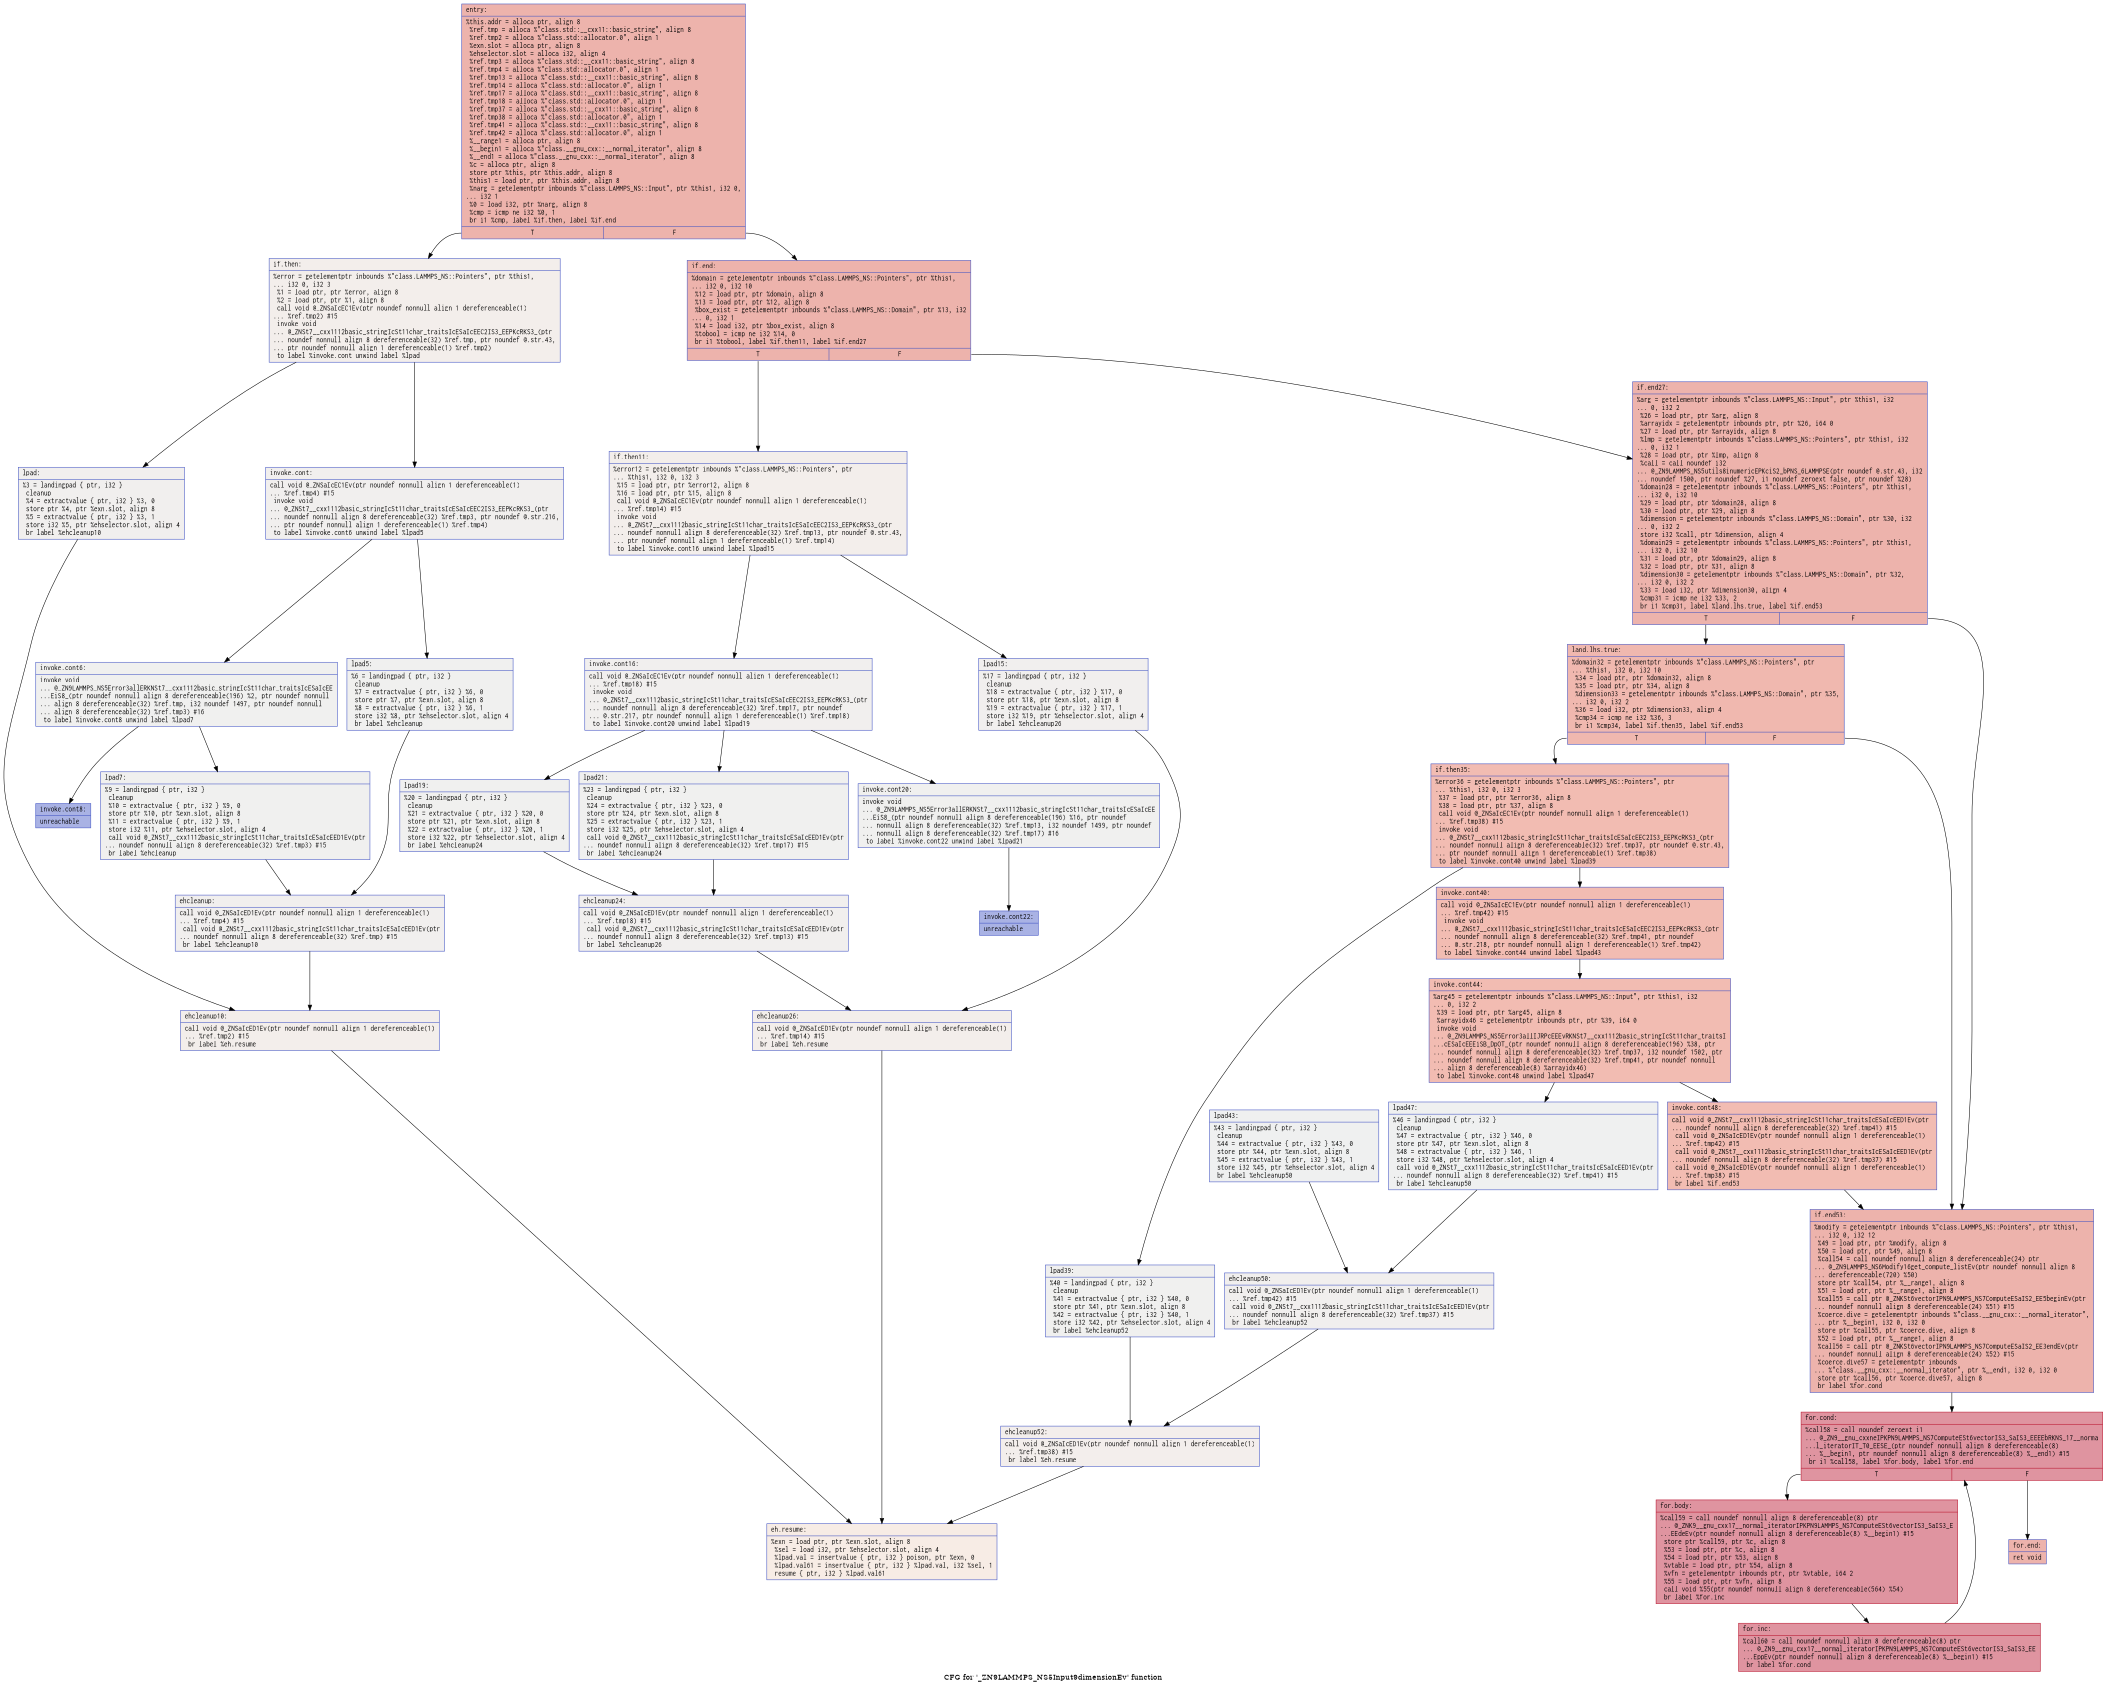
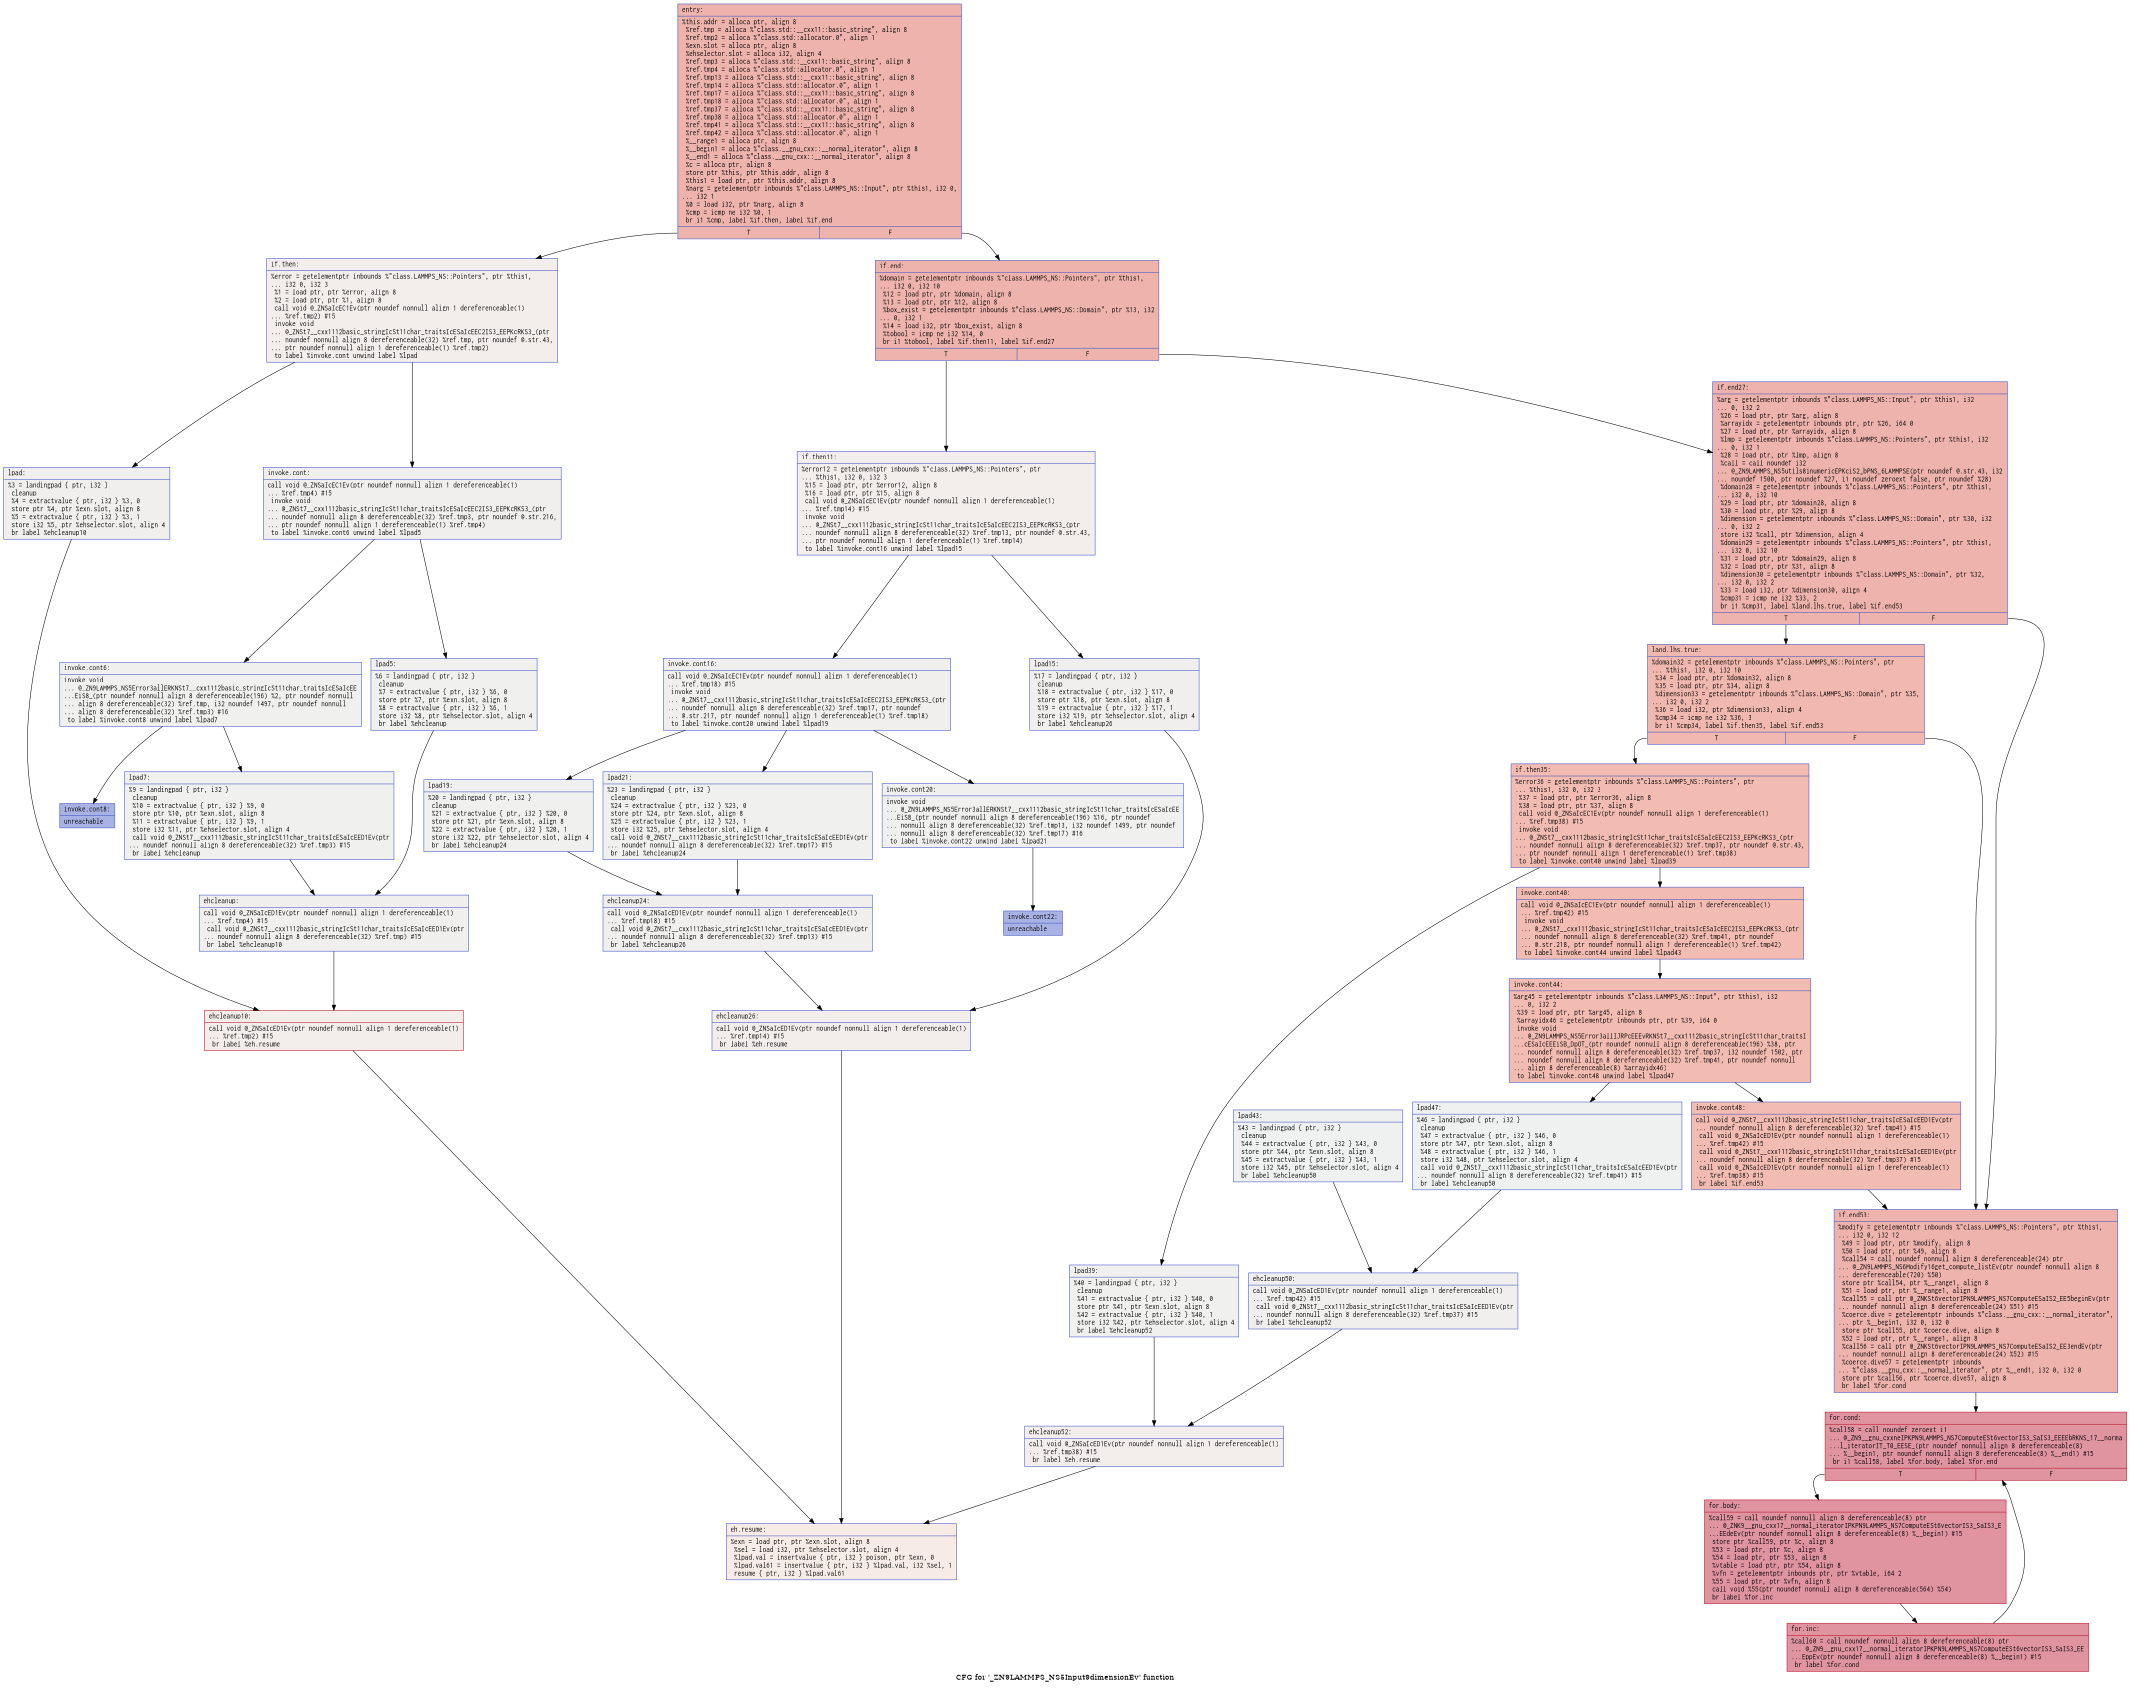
node "ehcleanup10:": color #3d50c3ff -> #b70d28ff
node "for.end:": removed
